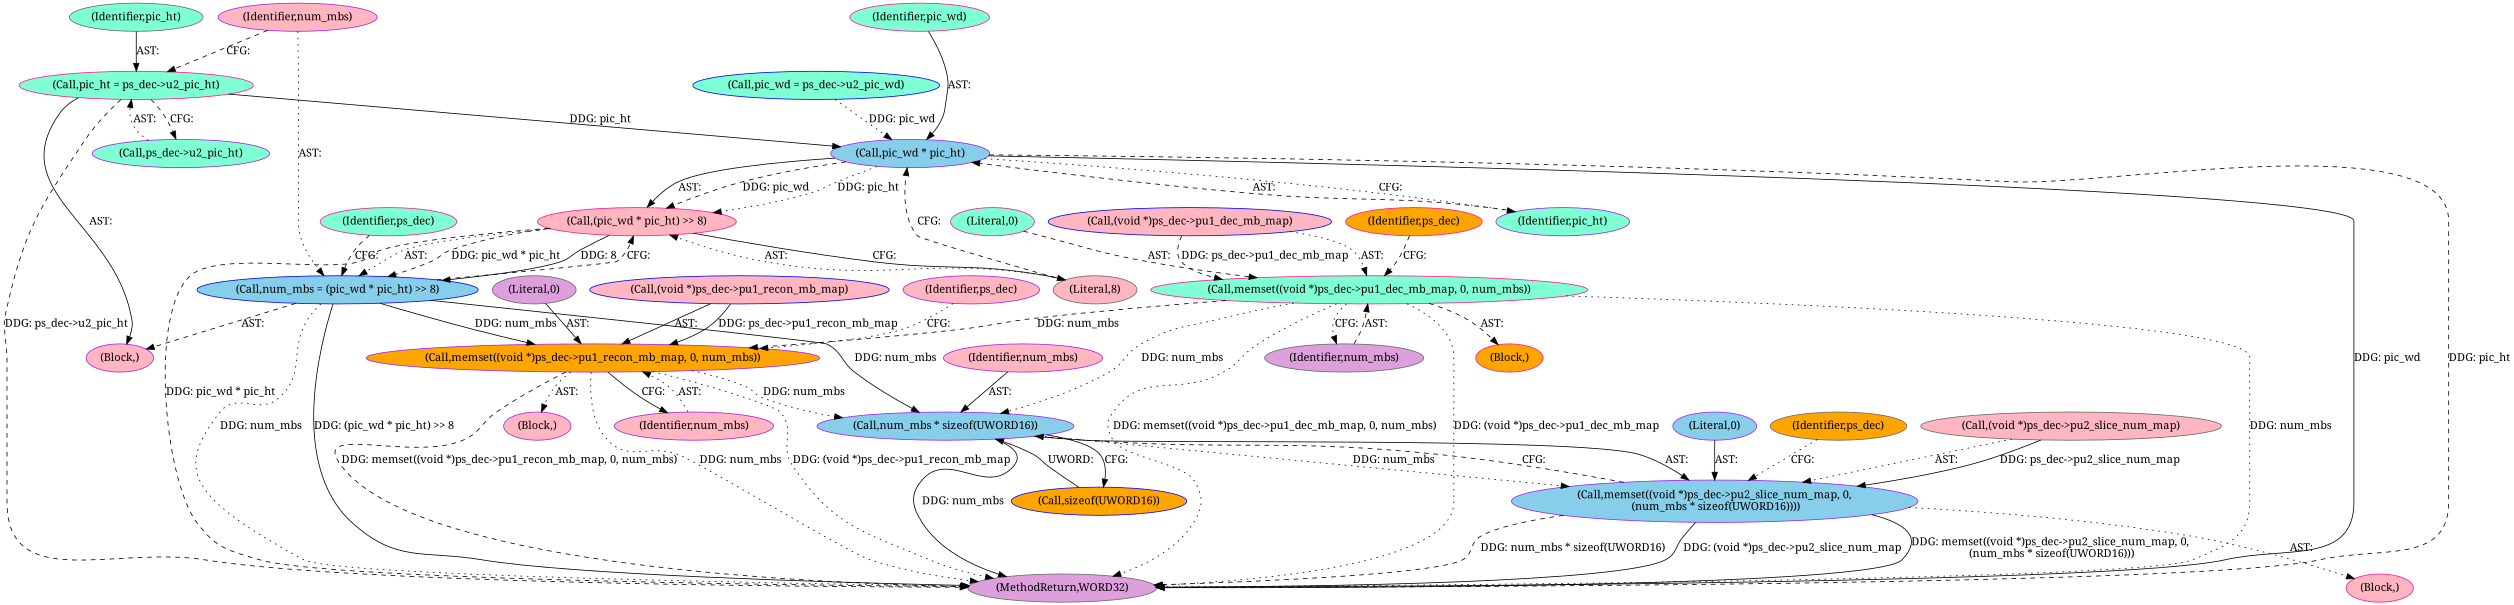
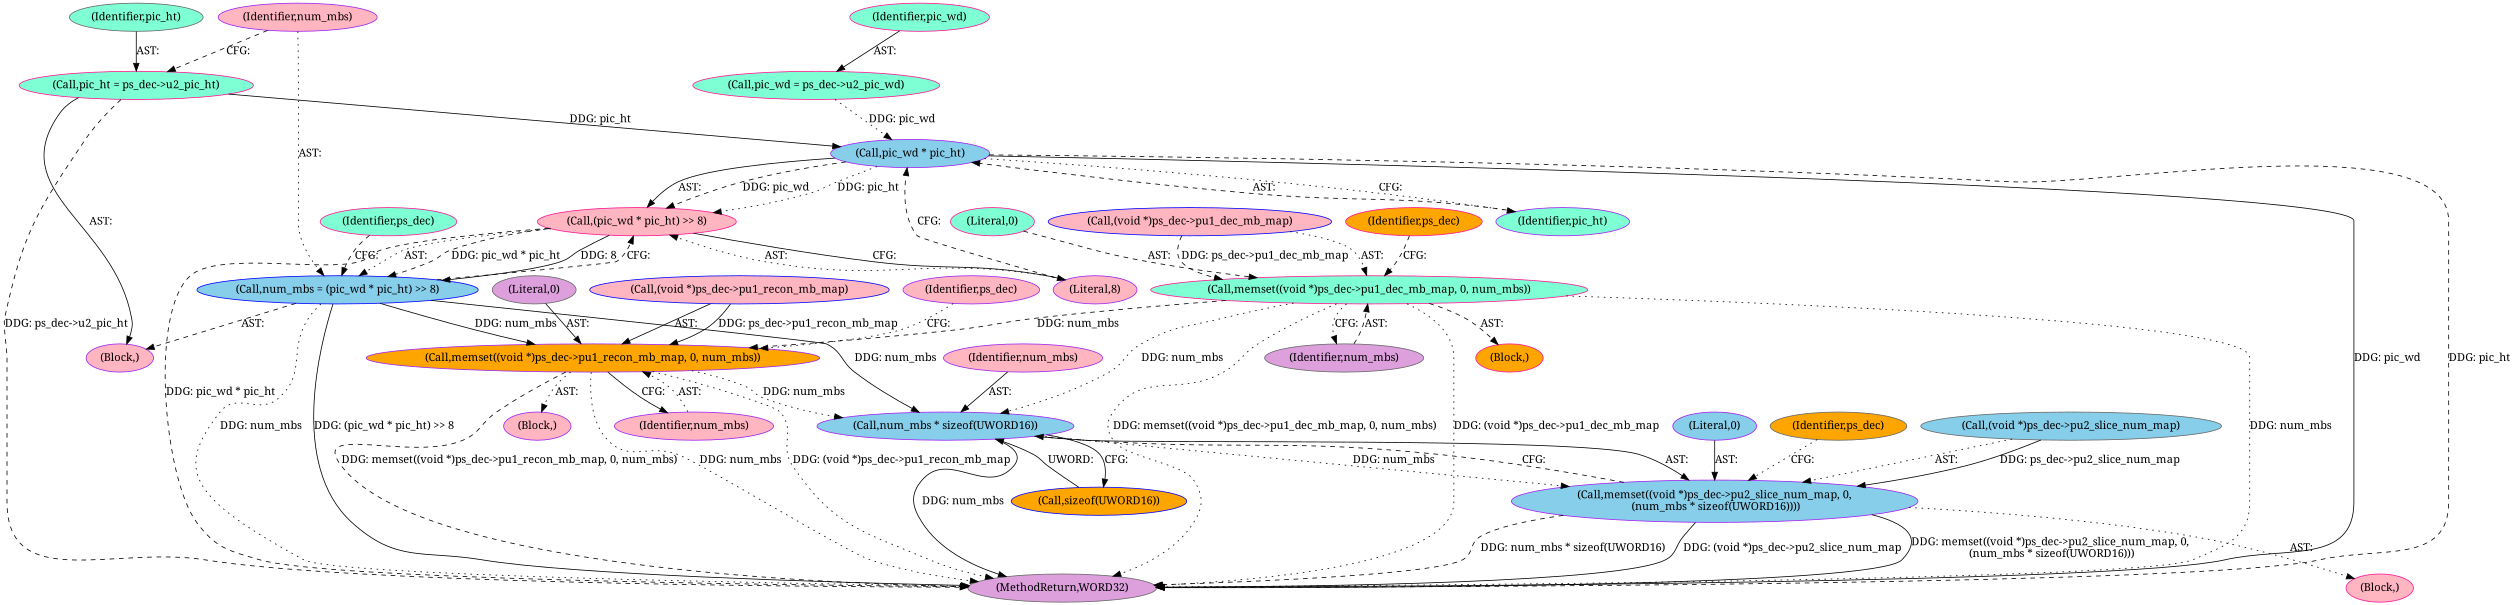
edge "(Identifier,pic_wd)" -> "(Call,pic_wd * pic_ht)": now "(Identifier,pic_wd)" -> "(Call,pic_wd = ps_dec->u2_pic_wd)"
node "(Call,pic_wd = ps_dec->u2_pic_wd)": color blue -> deeppink
node "(Call,ps_dec->u2_pic_ht)": removed
node "(Literal,8)": color gray40 -> purple
node "(Call,(void *)ps_dec->pu2_slice_num_map)": fillcolor lightpink -> skyblue
